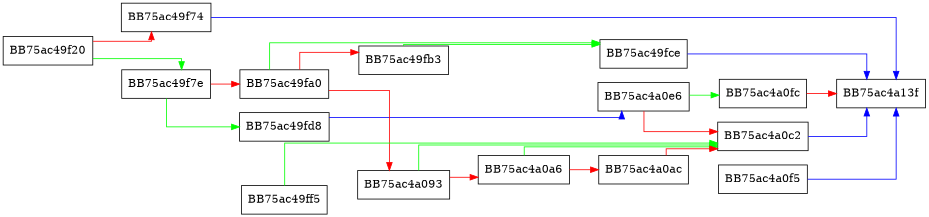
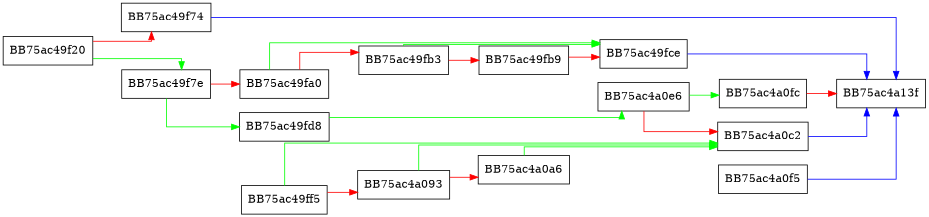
node "BB75ac49fb9": added
edge "BB75ac49fa0" -> "BB75ac4a093": now "BB75ac49ff5" -> "BB75ac4a093"
edge "BB75ac49fd8" -> "BB75ac4a0e6": color blue -> green
node "BB75ac4a0ac": removed
